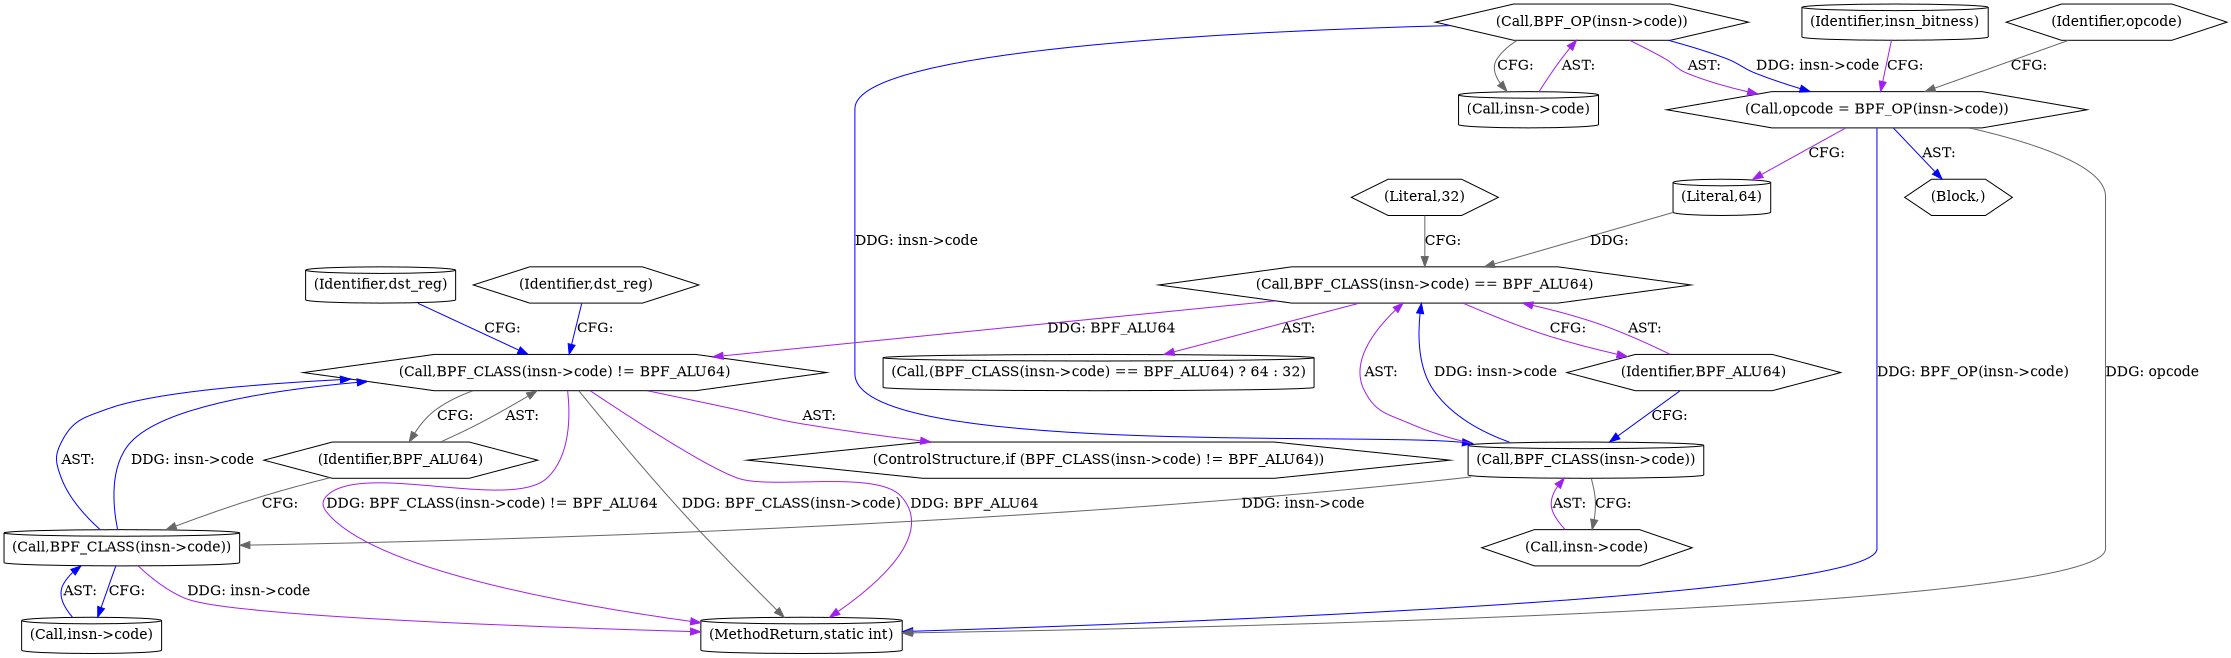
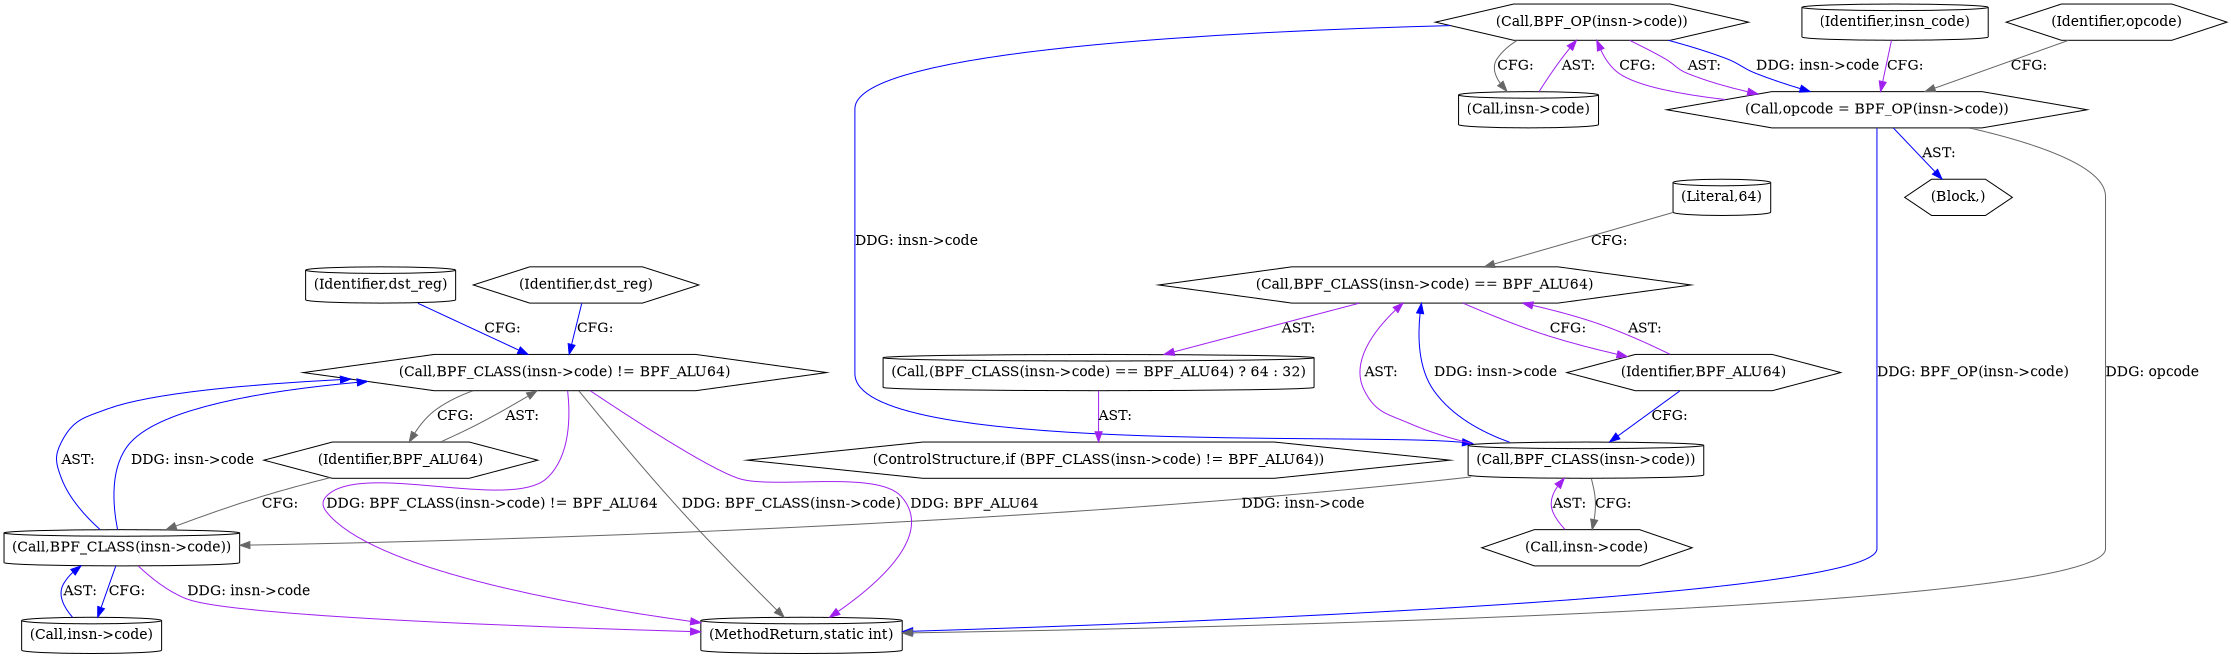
node "(Identifier,insn_bitness)": label "(Identifier,insn_bitness)" -> "(Identifier,insn_code)"
edge "(Call,opcode = BPF_OP(insn->code))" -> "(Literal,64)": now "(Call,opcode = BPF_OP(insn->code))" -> "(Call,BPF_OP(insn->code))"
node "(Literal,32)": removed
edge "(Literal,64)" -> "(Call,BPF_CLASS(insn->code) == BPF_ALU64)": label "DDG: " -> "CFG: "
edge "(Call,BPF_CLASS(insn->code) == BPF_ALU64)" -> "(Call,BPF_CLASS(insn->code) != BPF_ALU64)": removed, label "DDG: BPF_ALU64"
edge "(Call,BPF_CLASS(insn->code) != BPF_ALU64)" -> "(ControlStructure,if (BPF_CLASS(insn->code) != BPF_ALU64))": now "(Call,(BPF_CLASS(insn->code) == BPF_ALU64) ? 64 : 32)" -> "(ControlStructure,if (BPF_CLASS(insn->code) != BPF_ALU64))"
